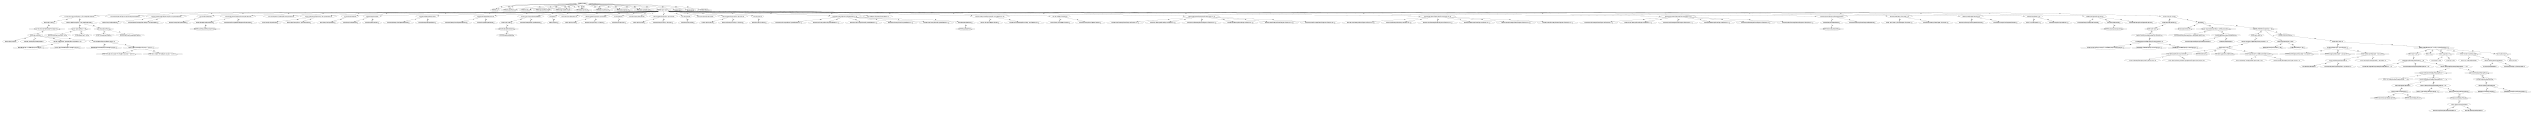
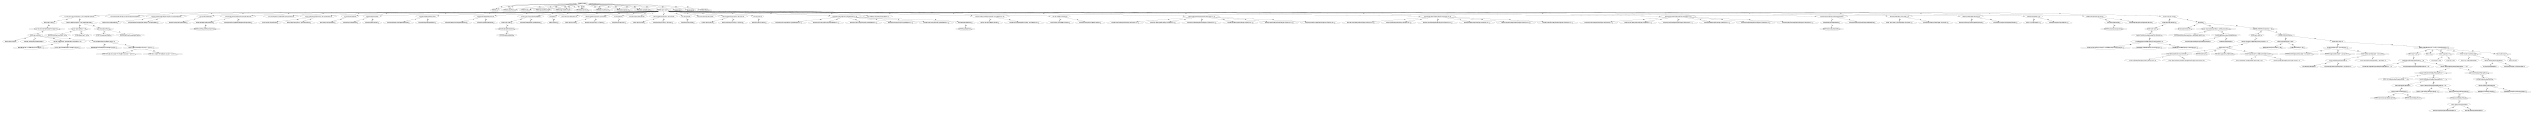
node "(IDENTIFIER,this,log(summaryLog.toString(), MSG_INFO))": removed
edge "(CONTROL_STRUCTURE,IF,if (importedTypes == null))" -> "(<operator>.equals,importedTypes == null)": now "(CONTROL_STRUCTURE,ELSE,else)" -> "(<operator>.equals,importedTypes == null)"
